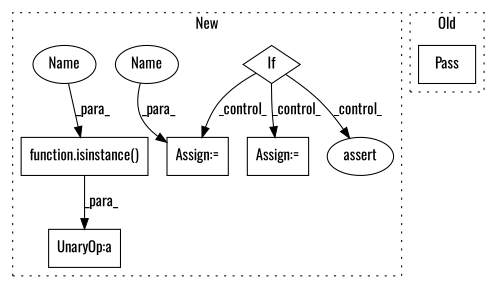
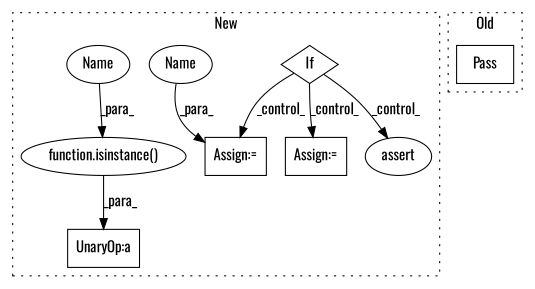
node "function.isinstance()": shape box -> ellipse
